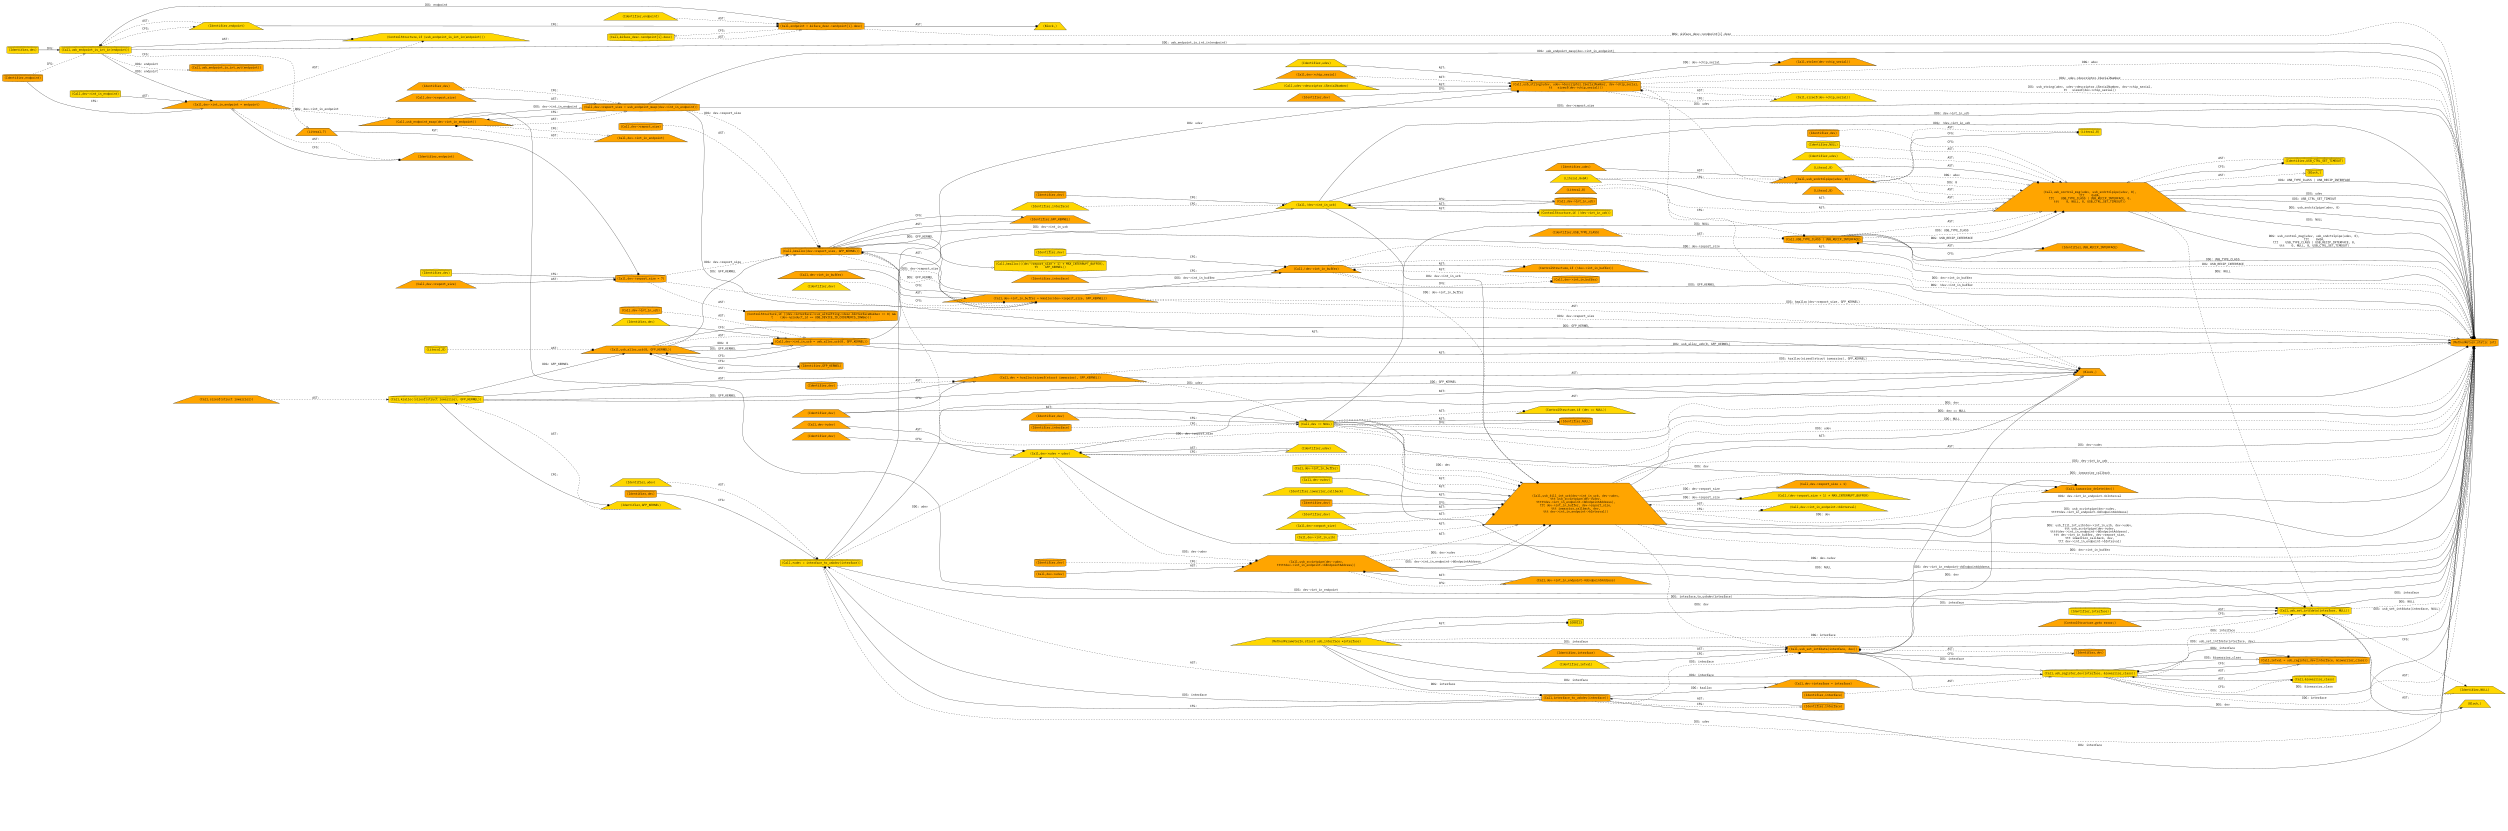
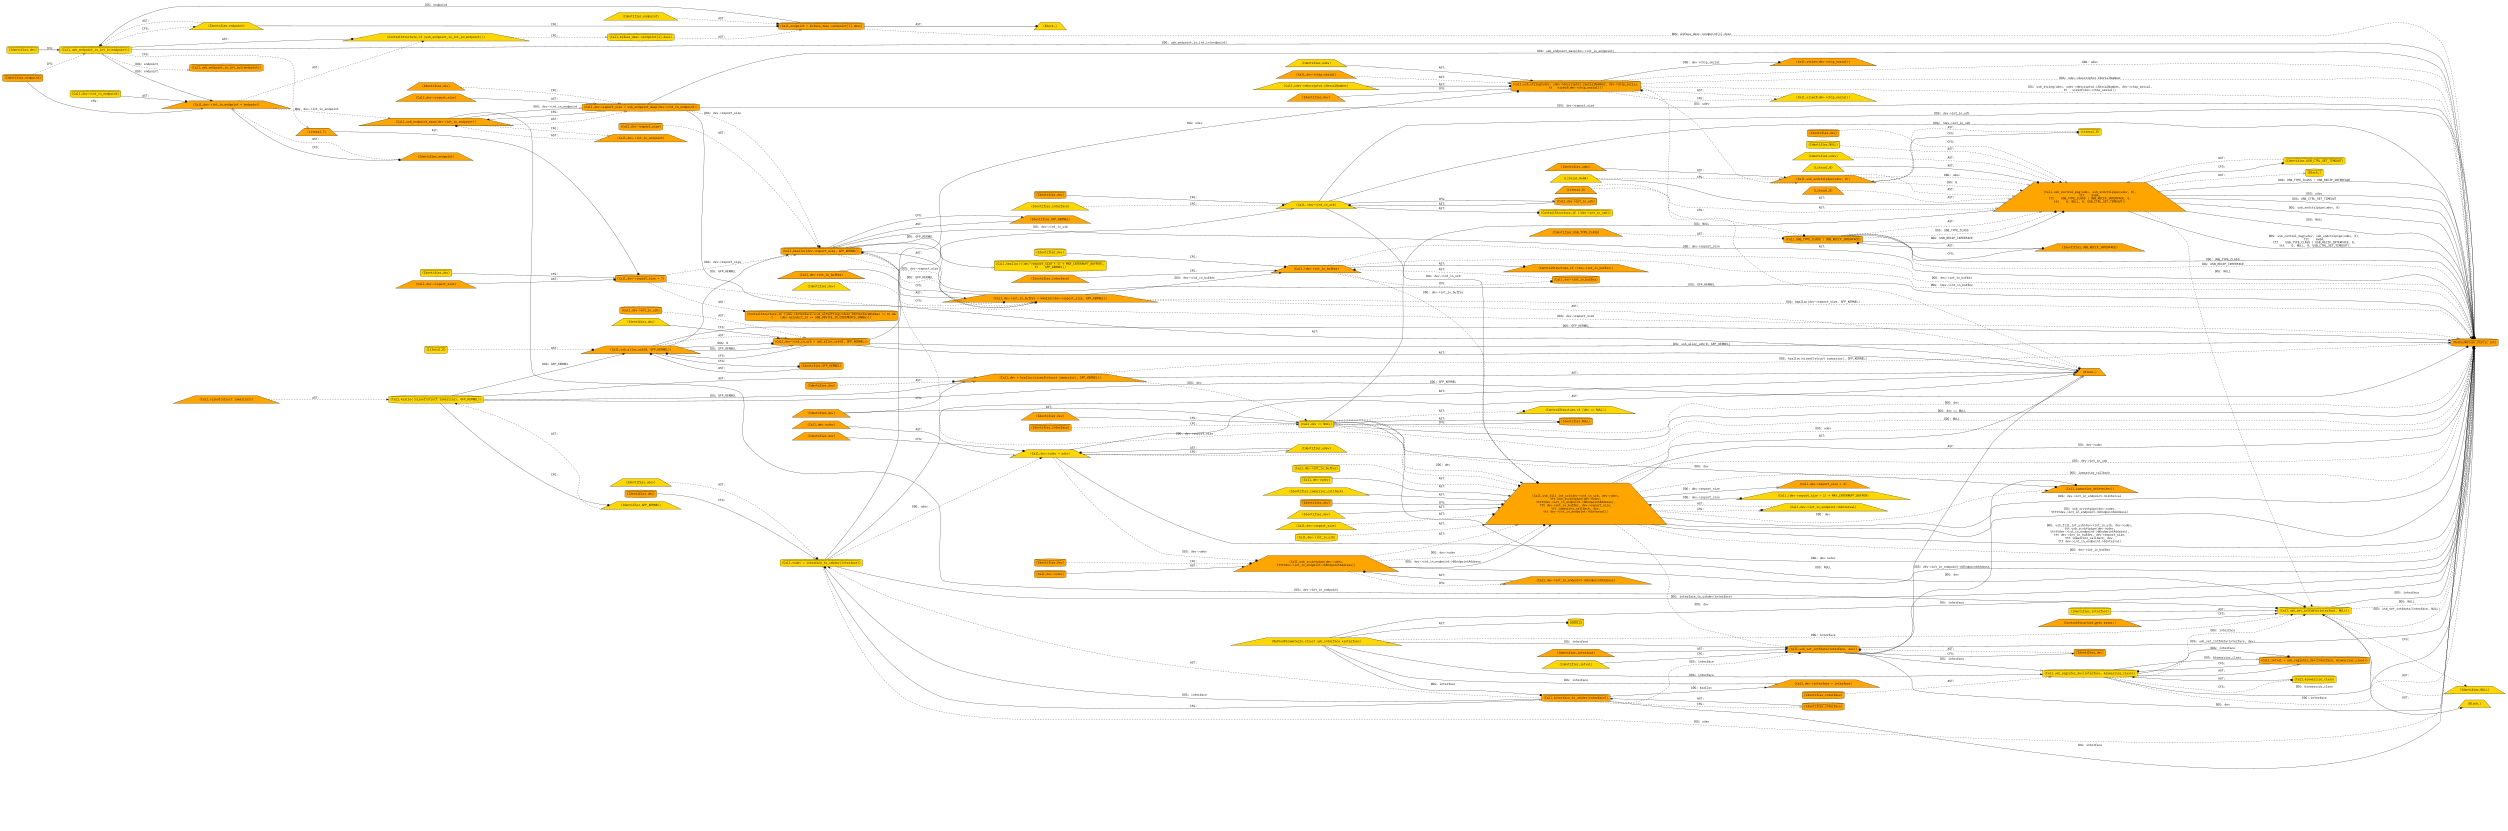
edge "(Call,endpoint = &iface_desc->endpoint[i].desc)" -> "(Call,&iface_desc->endpoint[i].desc)": now "(ControlStructure,if (usb_endpoint_is_int_in(endpoint)))" -> "(Call,&iface_desc->endpoint[i].desc)"
edge "(Call,dev = kzalloc(sizeof(struct iowarrior), GFP_KERNEL))" -> "(Call,dev == NULL)": label "DDG: udev" -> "DDG: dev"
